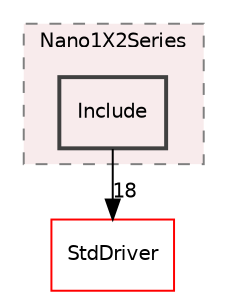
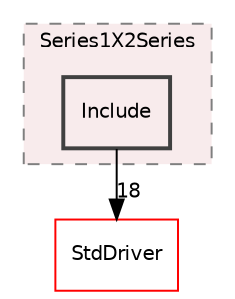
cluster "Nano1X2Series": label "Nano1X2Series" -> "Series1X2Series"
